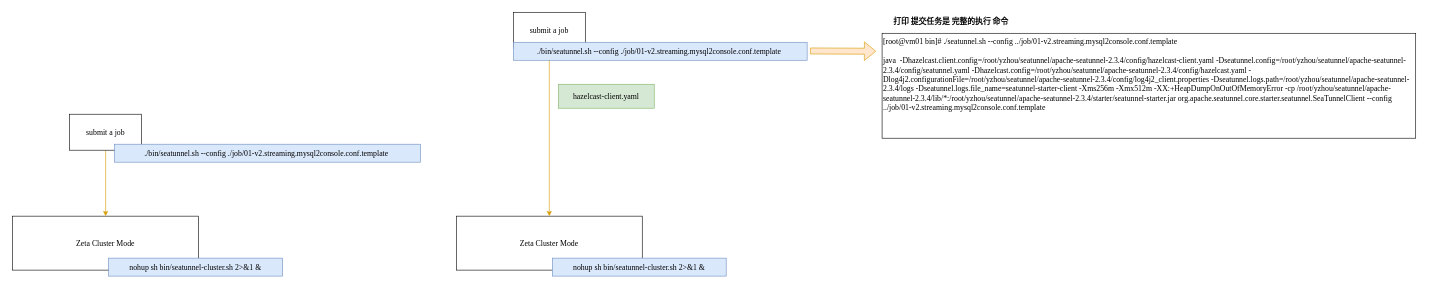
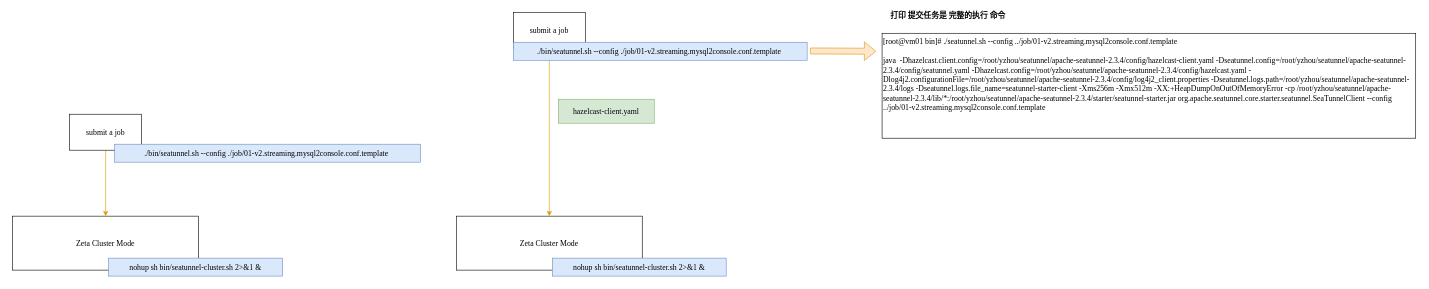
node "打印 提交任务是 完整的执行 命令": moved (951, 21) -> (948, 15)
node "hazelcast-client.yaml": moved (606, 96) -> (606, 111)
